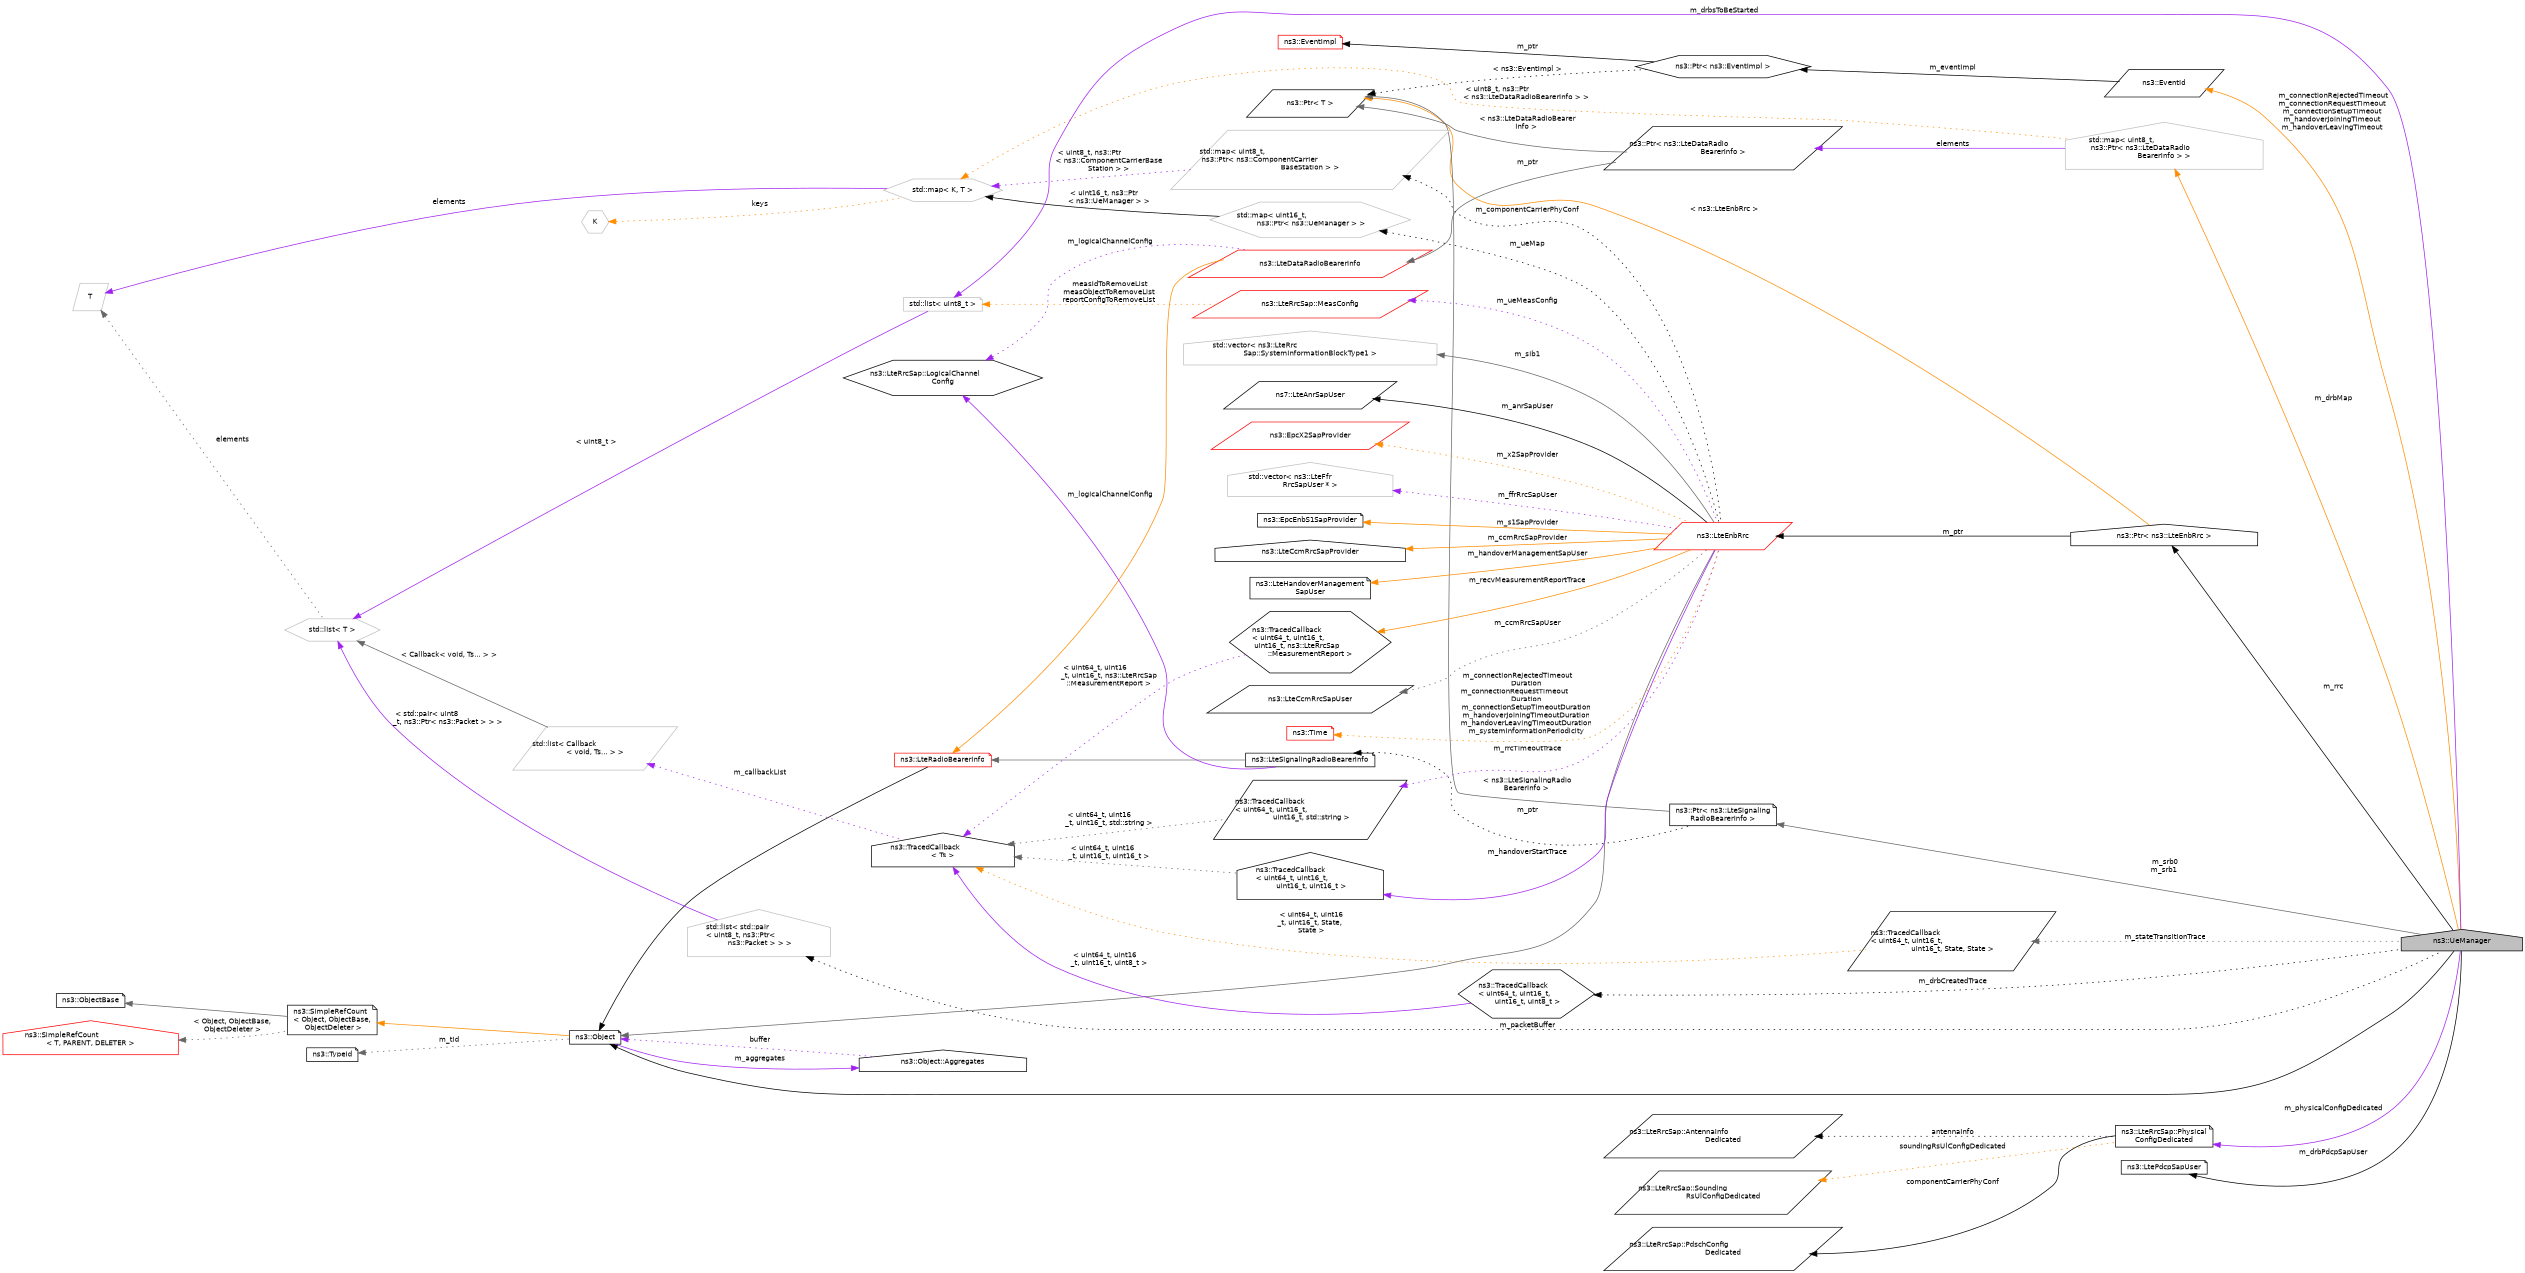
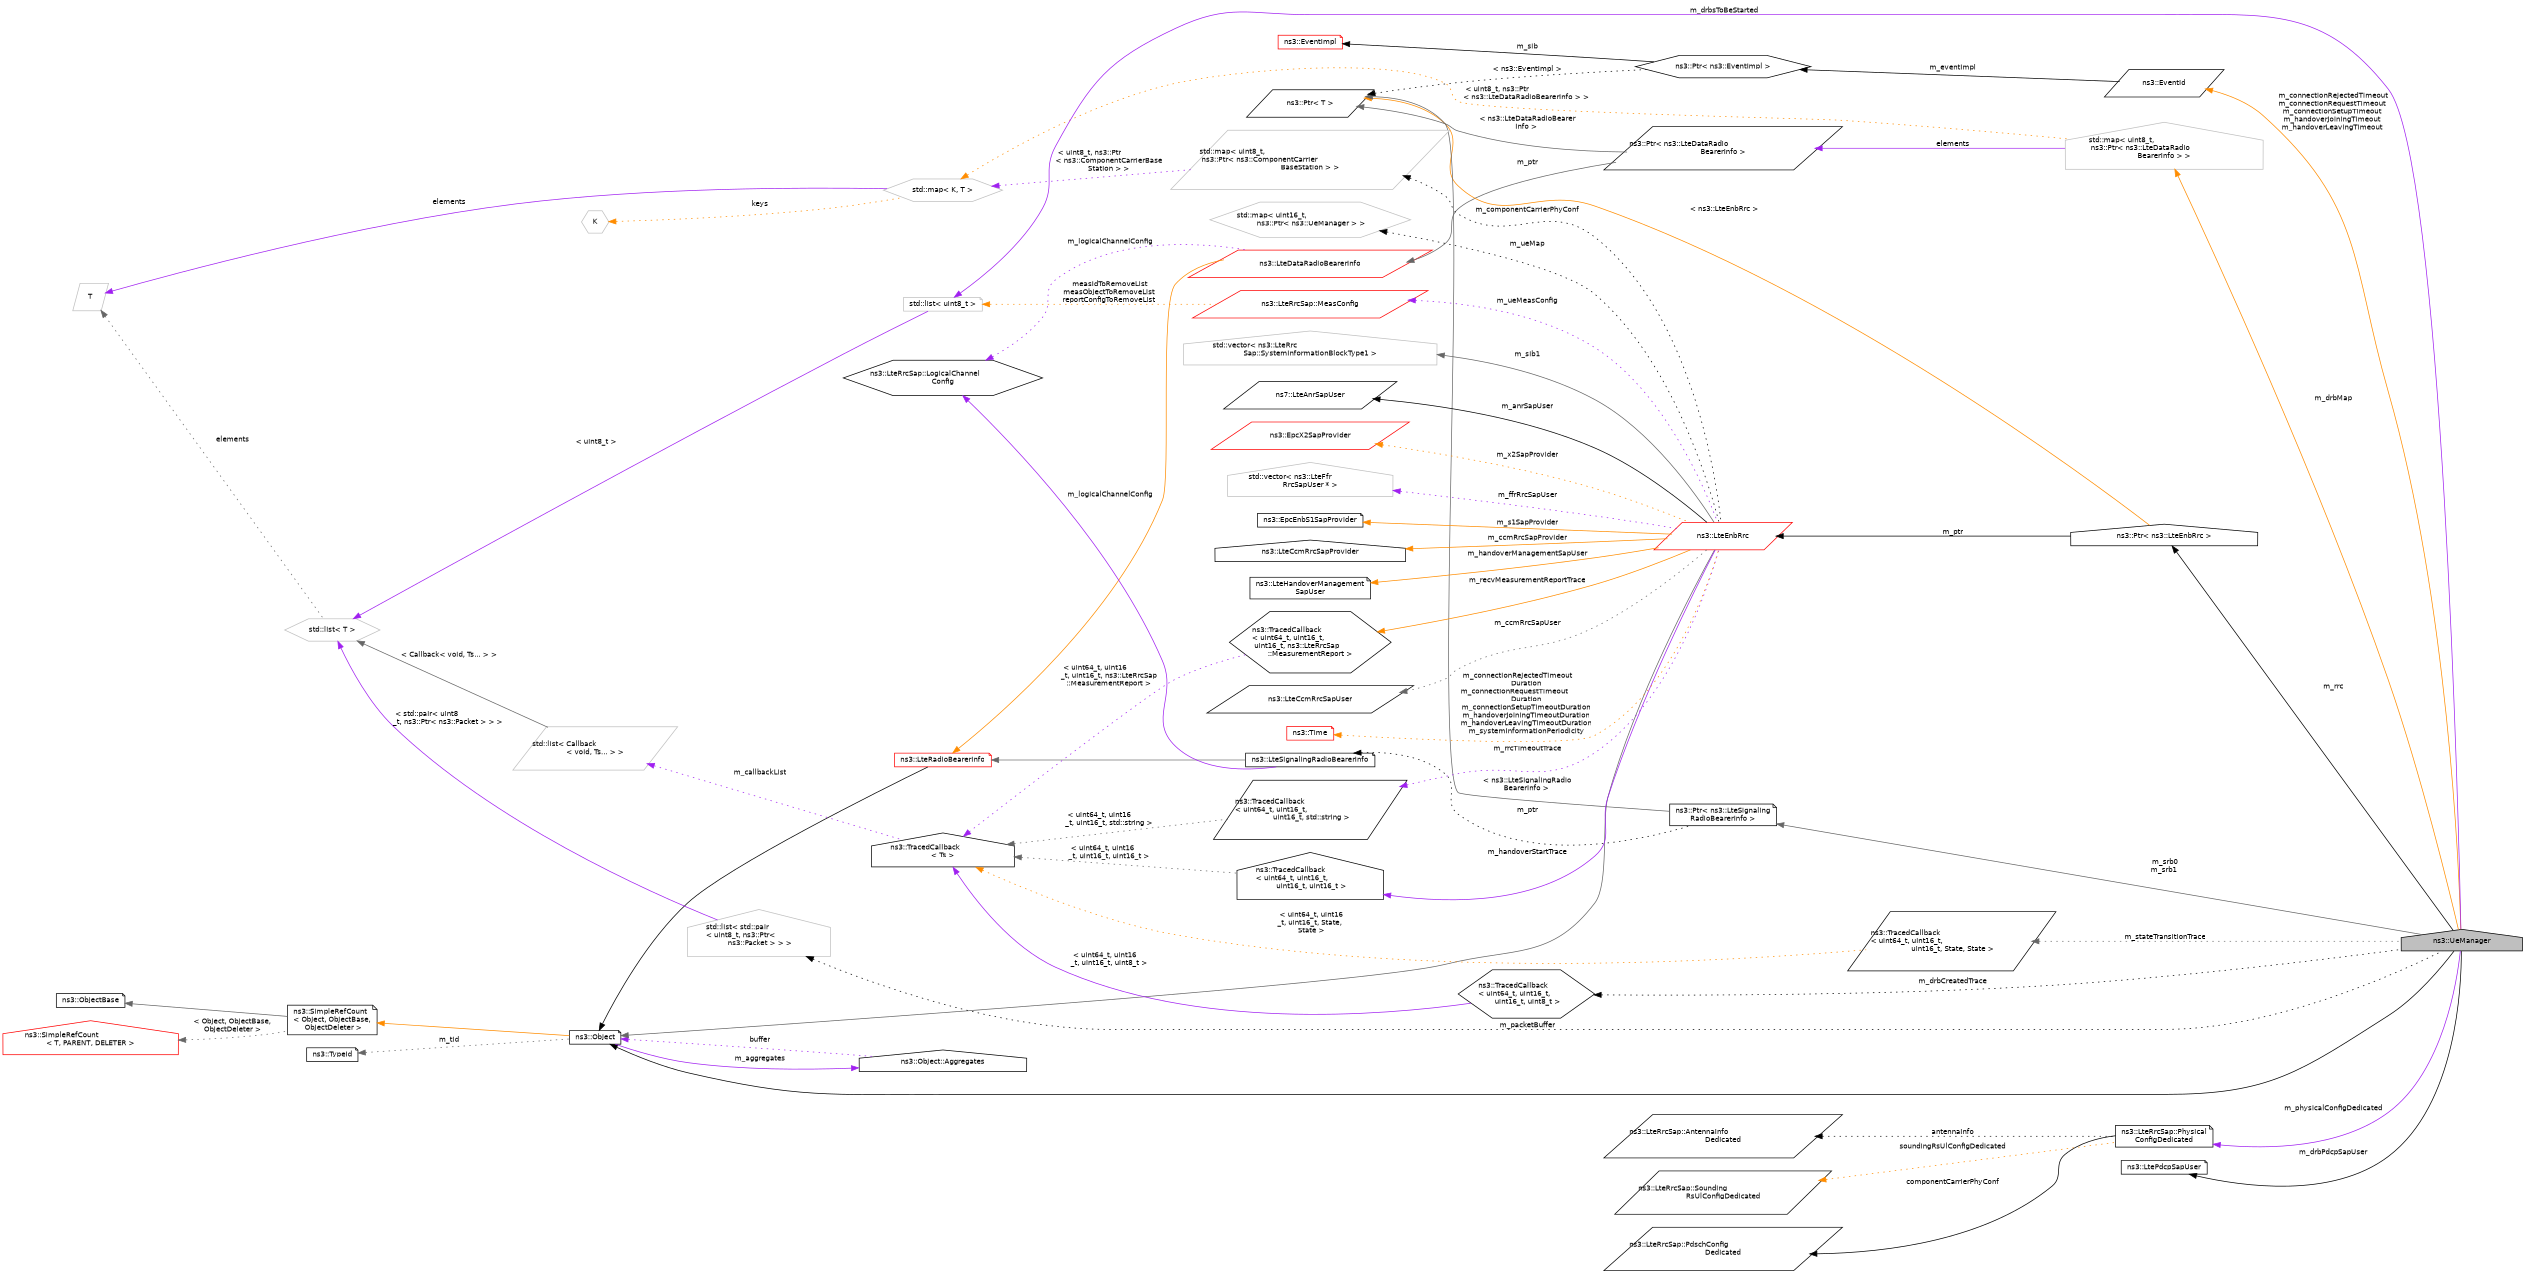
edge "ns3::Ptr< ns3::EventImpl >" -> "ns3::EventImpl": label " m_ptr" -> " m_sib"
edge "std::map< uint16_t, ns3::Ptr< ns3::UeManager > >" -> "std::map< K, T >": removed, label "< uint16_t, ns3::Ptr < ns3::UeManager > >"
